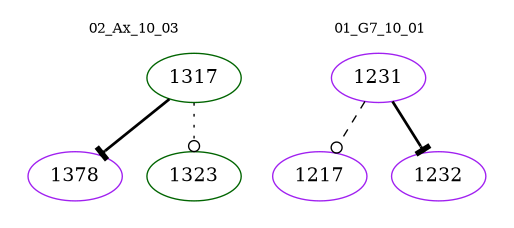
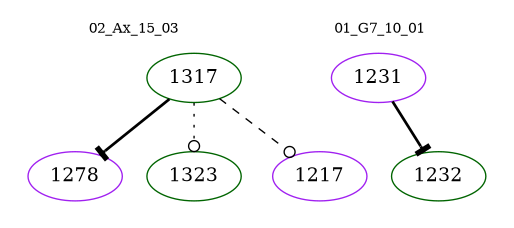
cluster "02_Ax_10_03": label "02_Ax_10_03" -> "02_Ax_15_03"
edge "1231" -> "1217": now "1317" -> "1217"
node "1378": label "1378" -> "1278"
node "1232": color purple -> darkgreen
